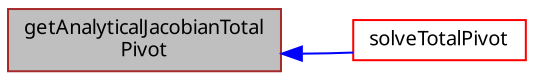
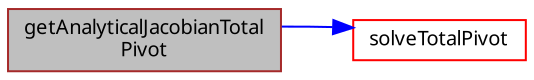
edge "solveTotalPivot" -> "getAnalyticalJacobianTotal Pivot": reversed
